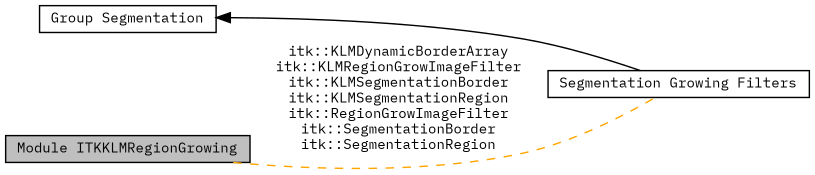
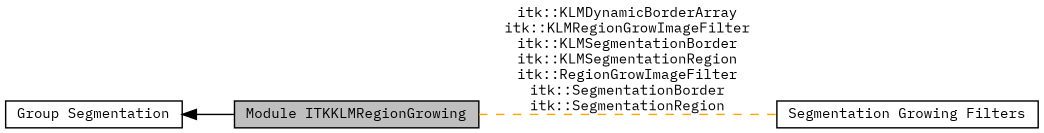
edge "Segmentation Growing Filters" -> "Group Segmentation": now "Module ITKKLMRegionGrowing" -> "Group Segmentation"
